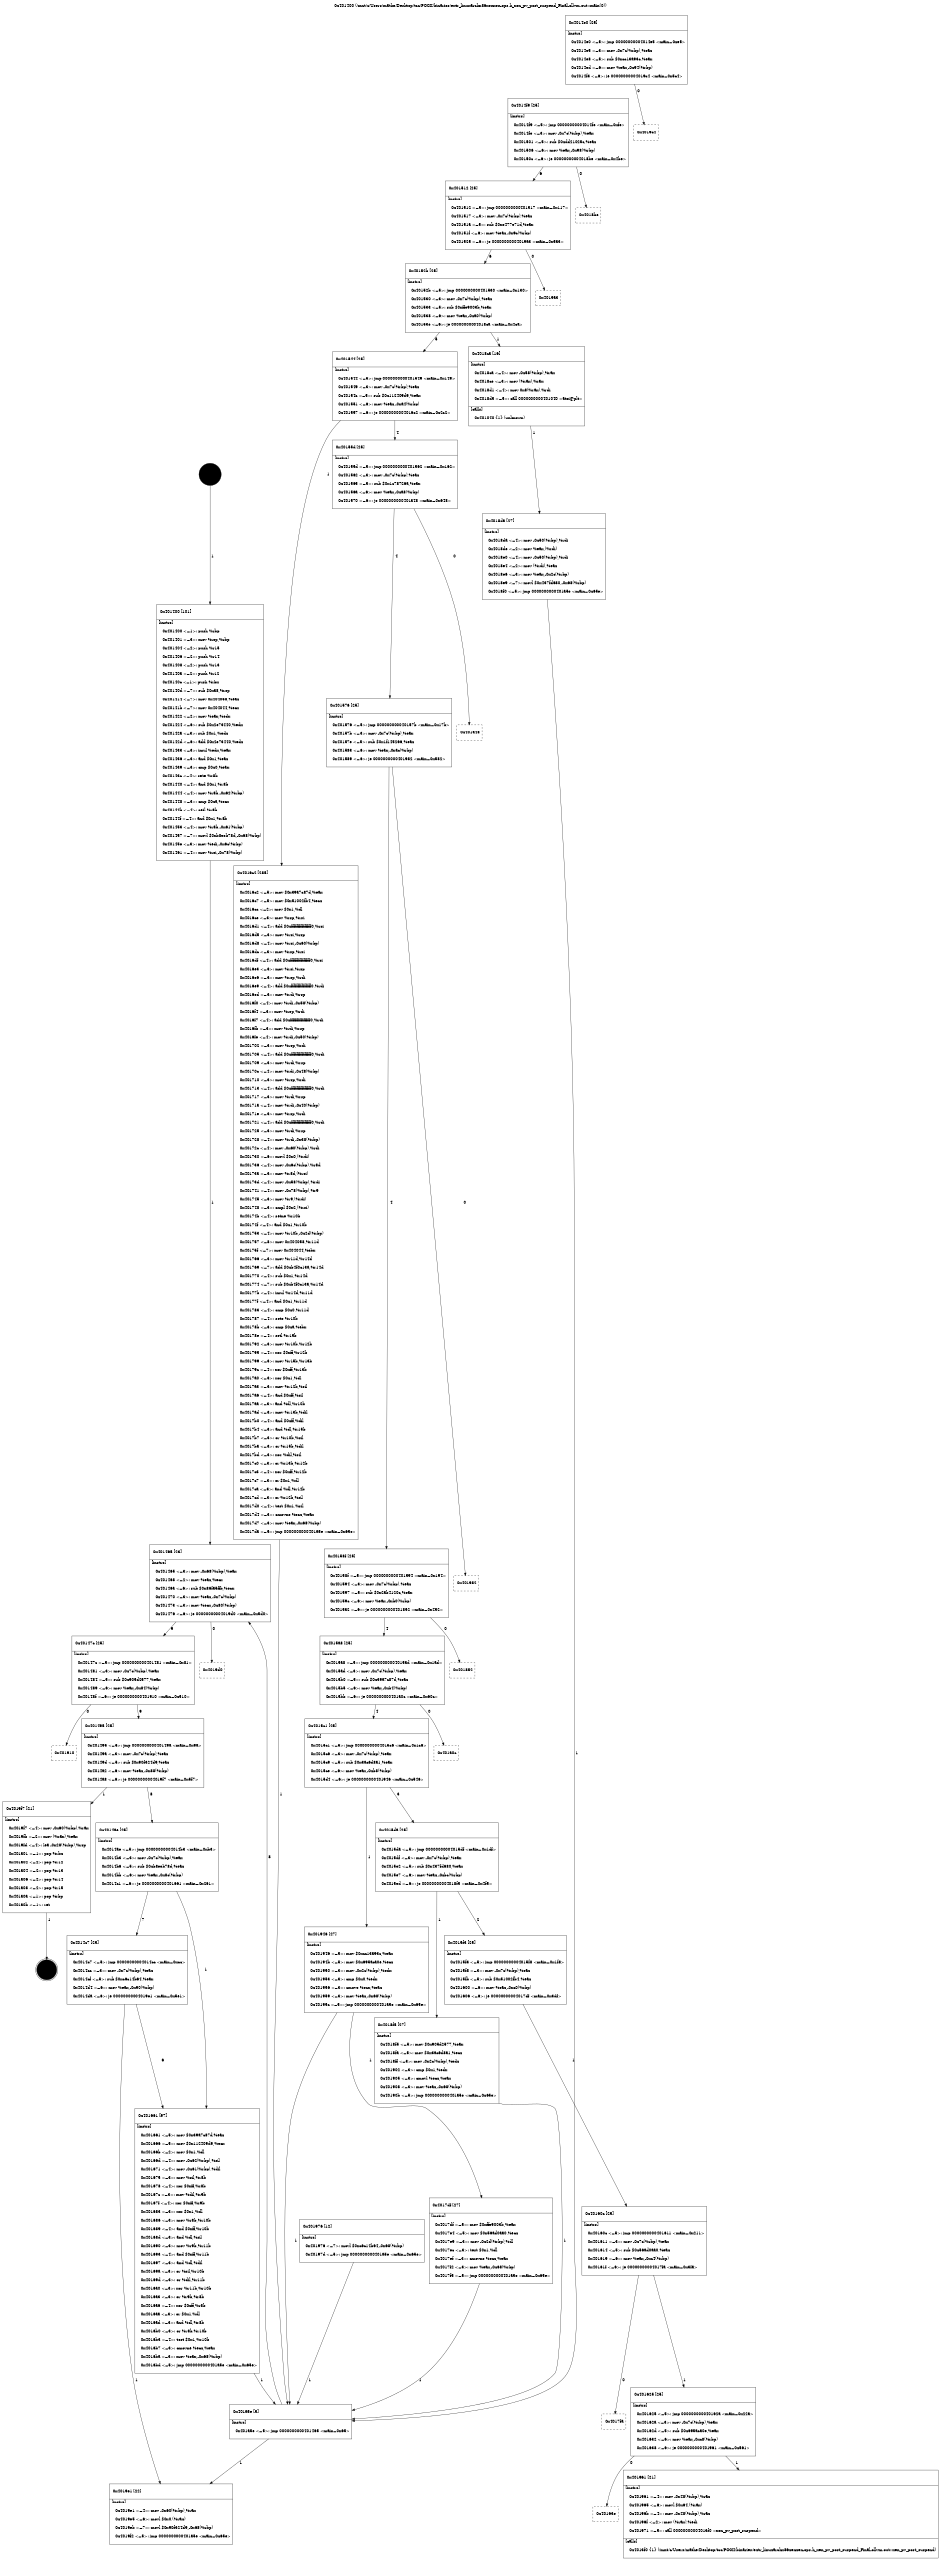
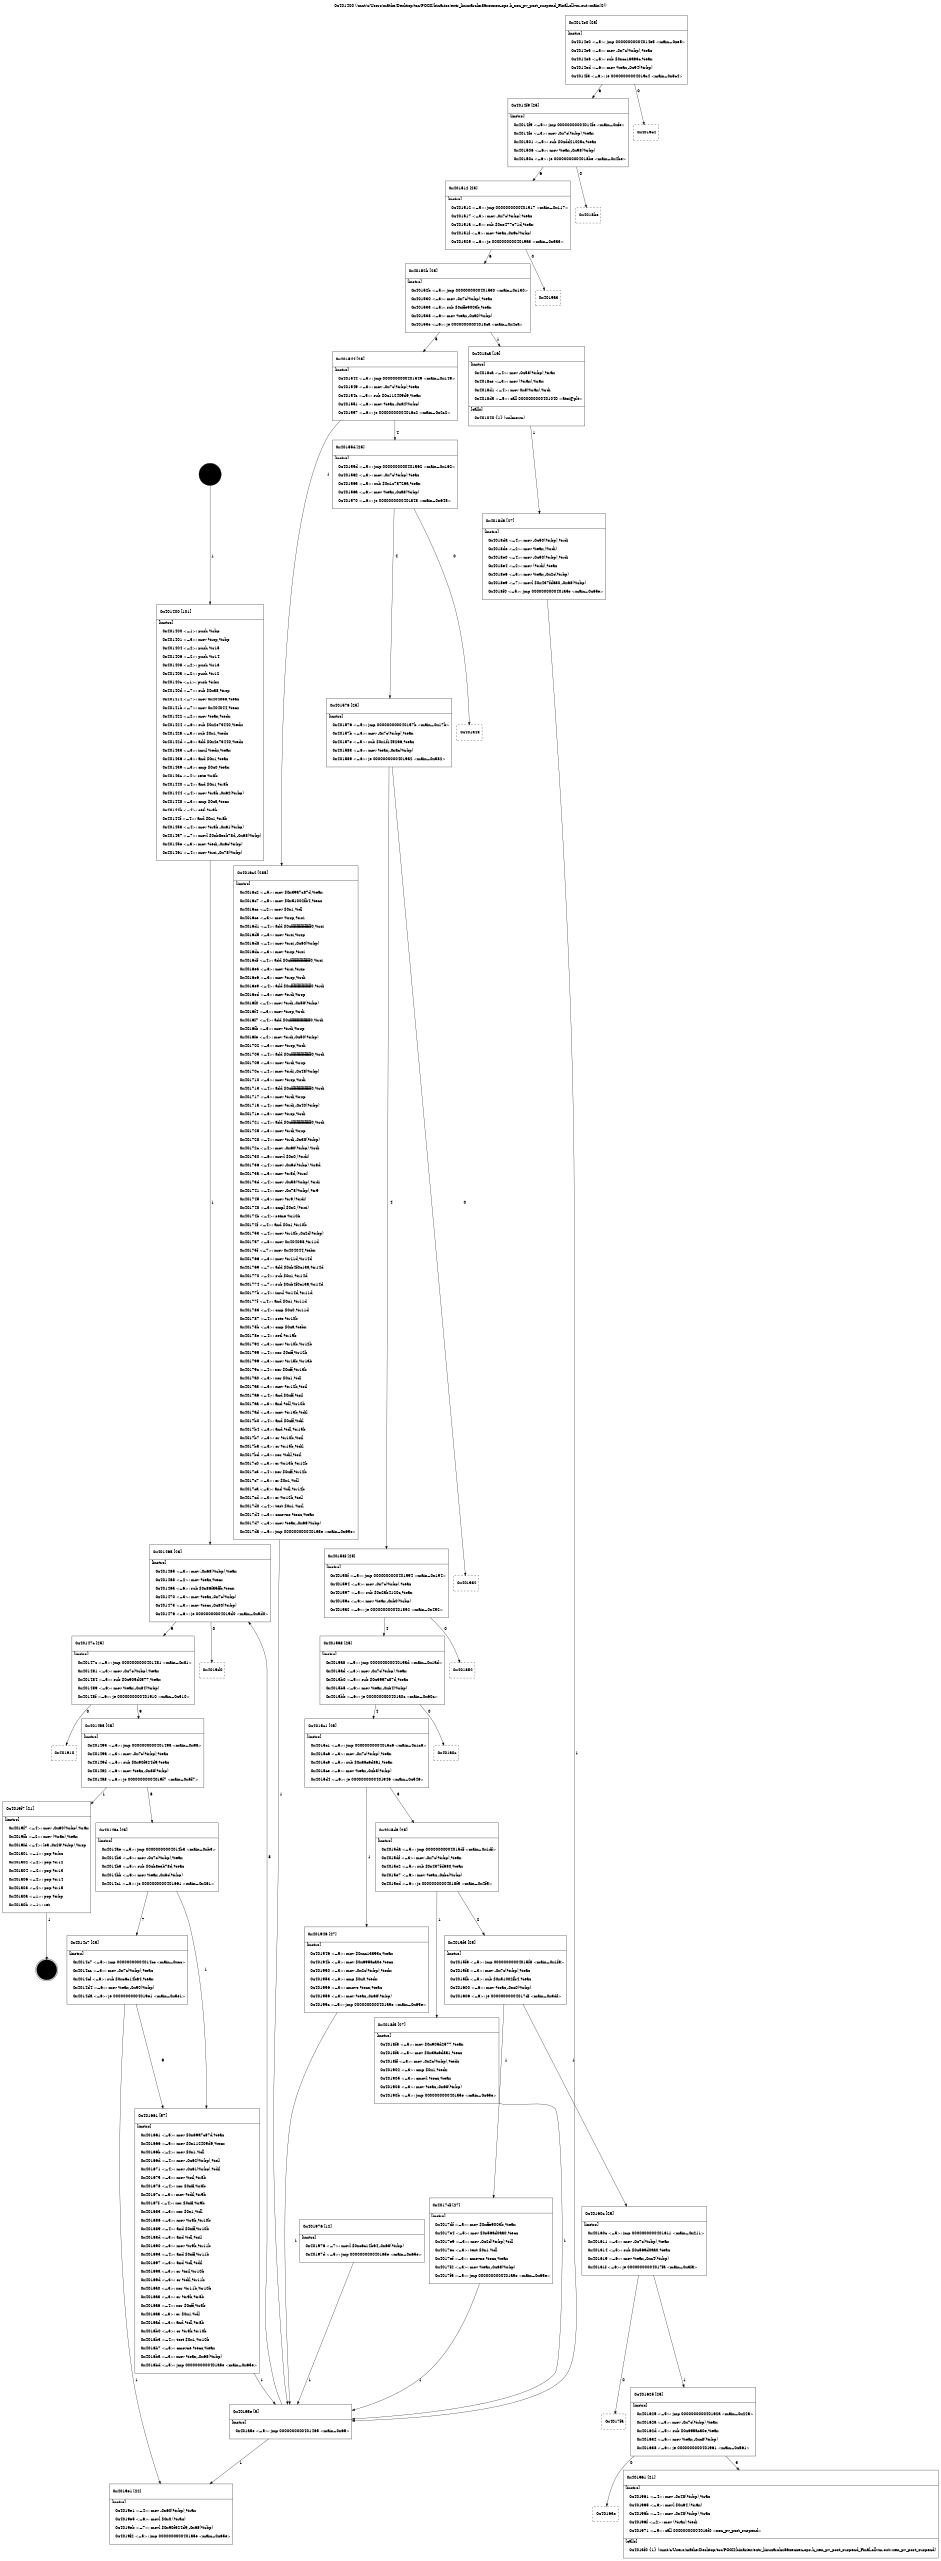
edge "0x4014e0 [25]" -> "0x4014f9 [25]": added, label "6"
edge "0x401946 [27]" -> "0x4017df [27]": now "0x4015f3 [25]" -> "0x4017df [27]"
edge "0x401625 [25]" -> "0x401961 [21]": label " 1" -> " 3"
